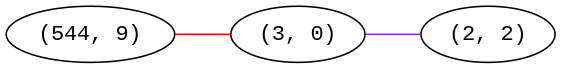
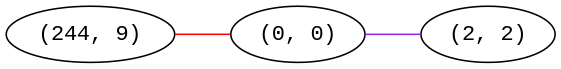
node "(544, 9)": label "(544, 9)" -> "(244, 9)"
node "(3, 0)": label "(3, 0)" -> "(0, 0)"
